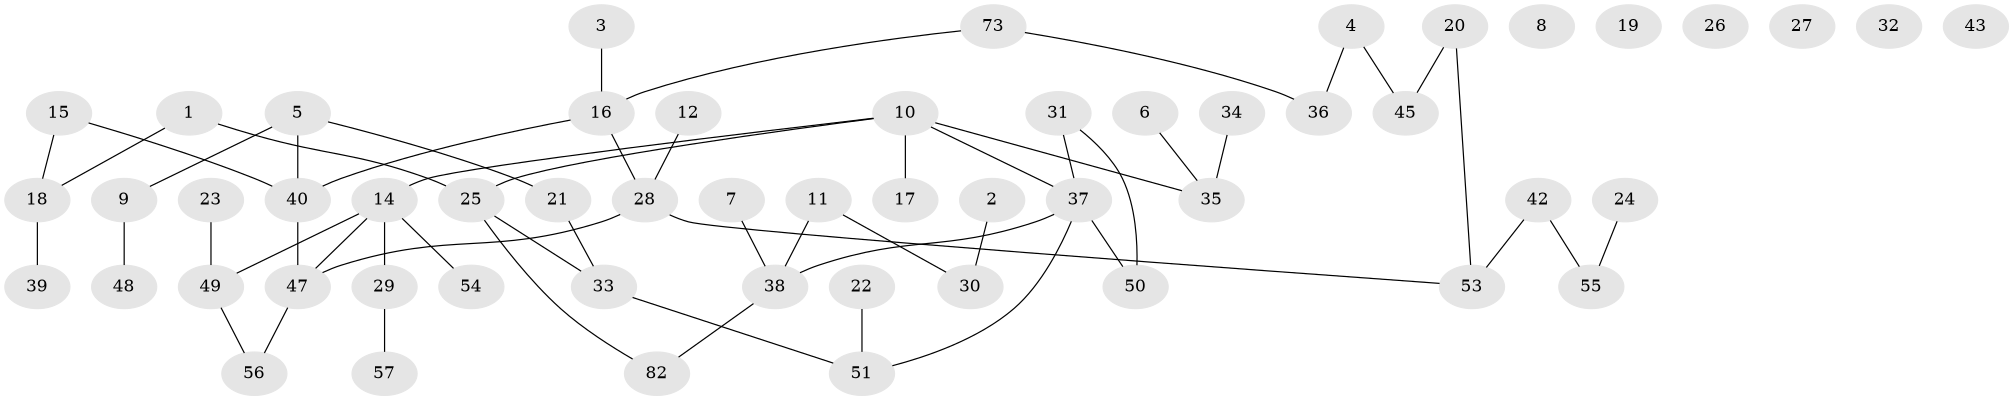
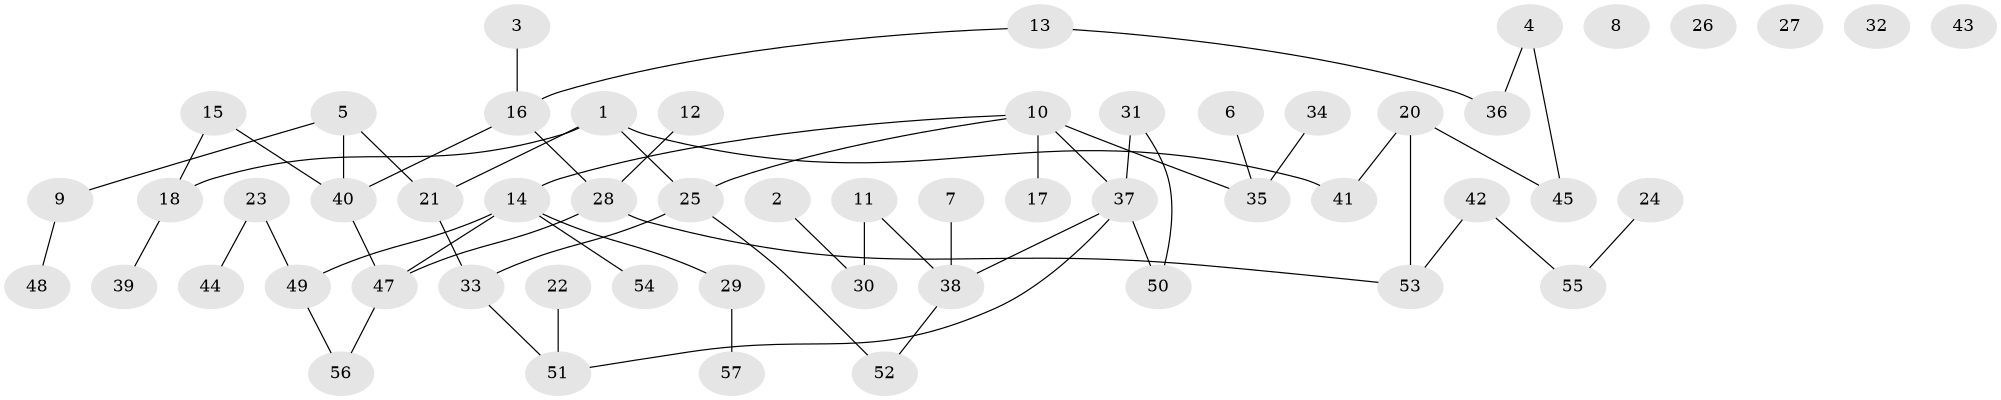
node "73": label "73" -> "13"
node "19": removed
edge "1" -- "21": added
node "41": added
node "44": added
node "82": label "82" -> "52"
